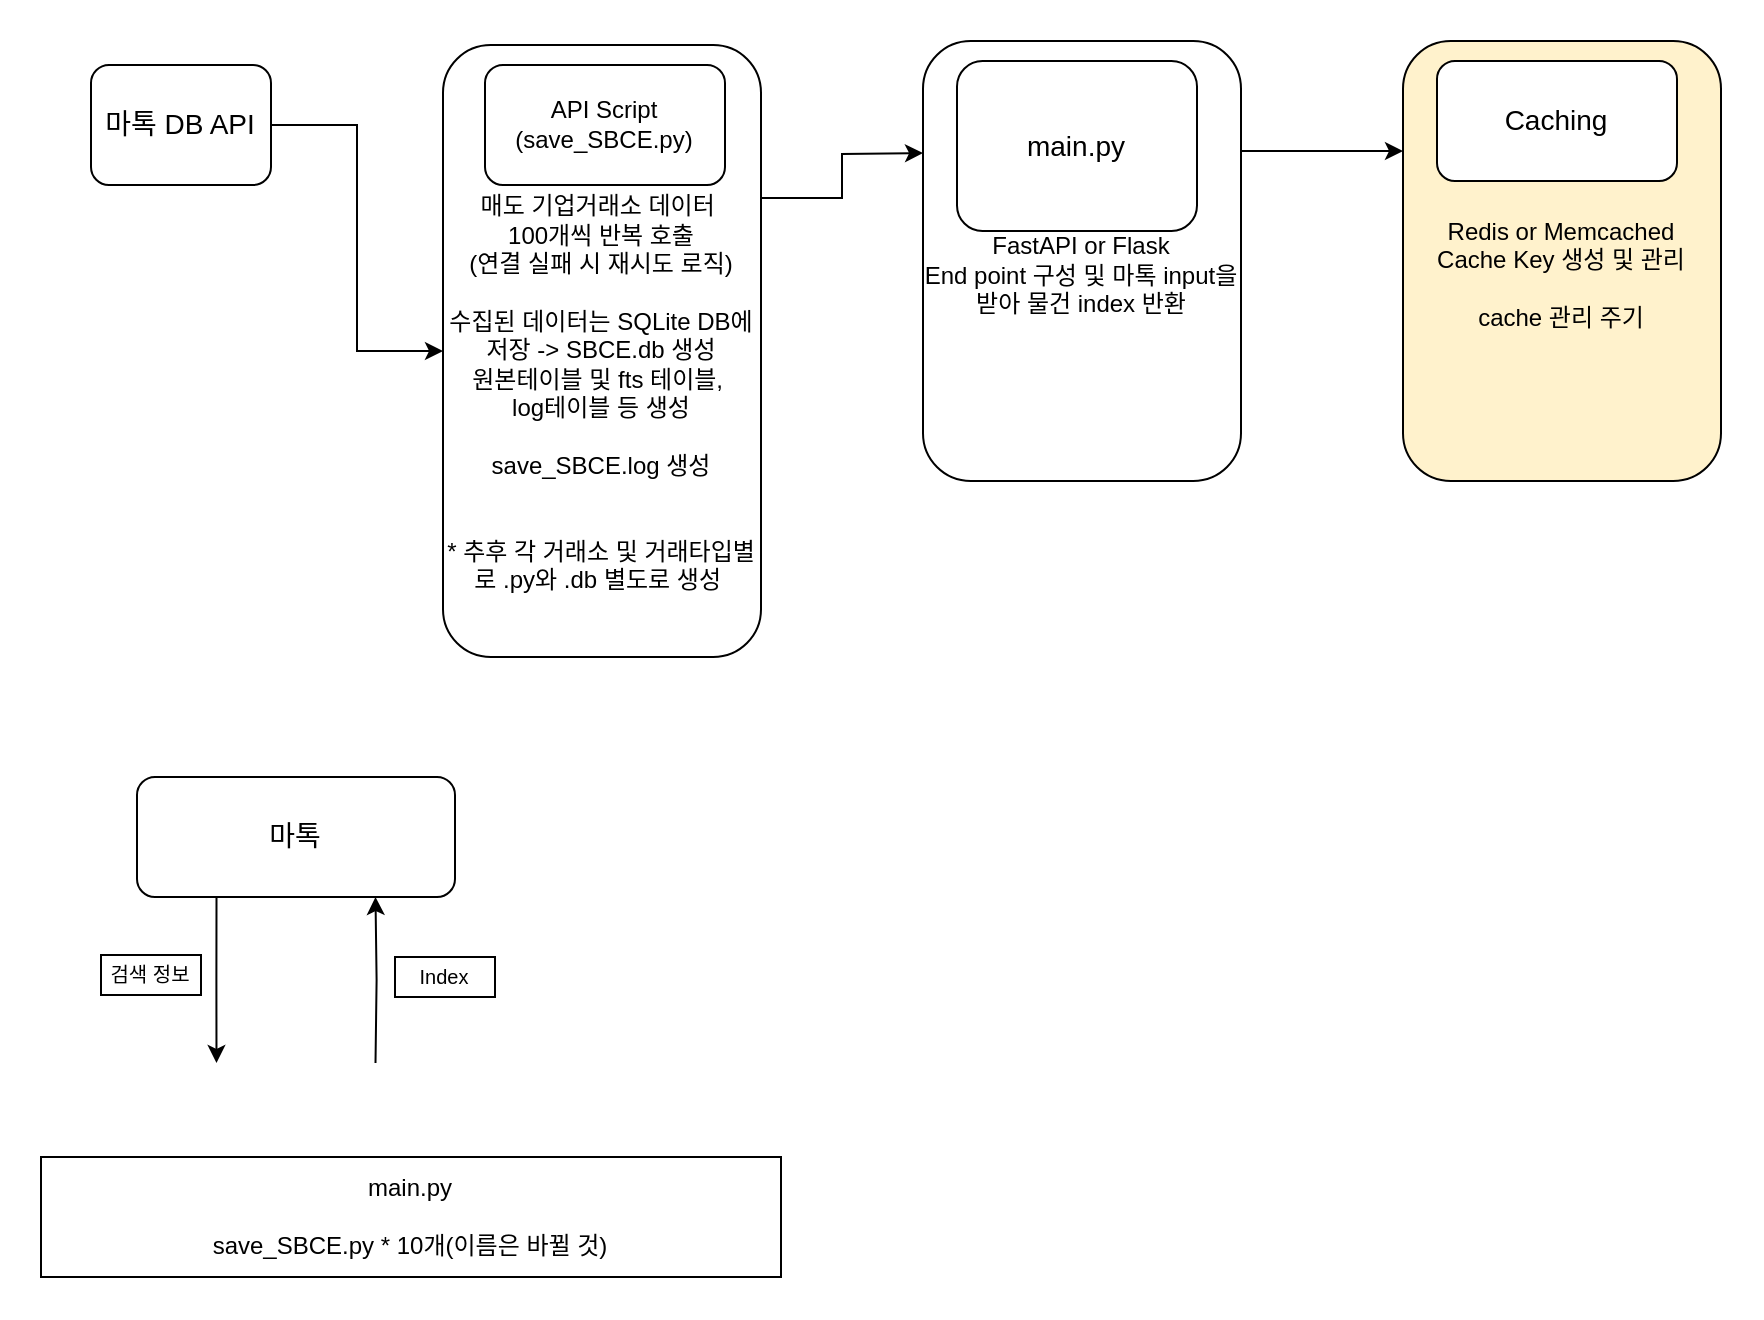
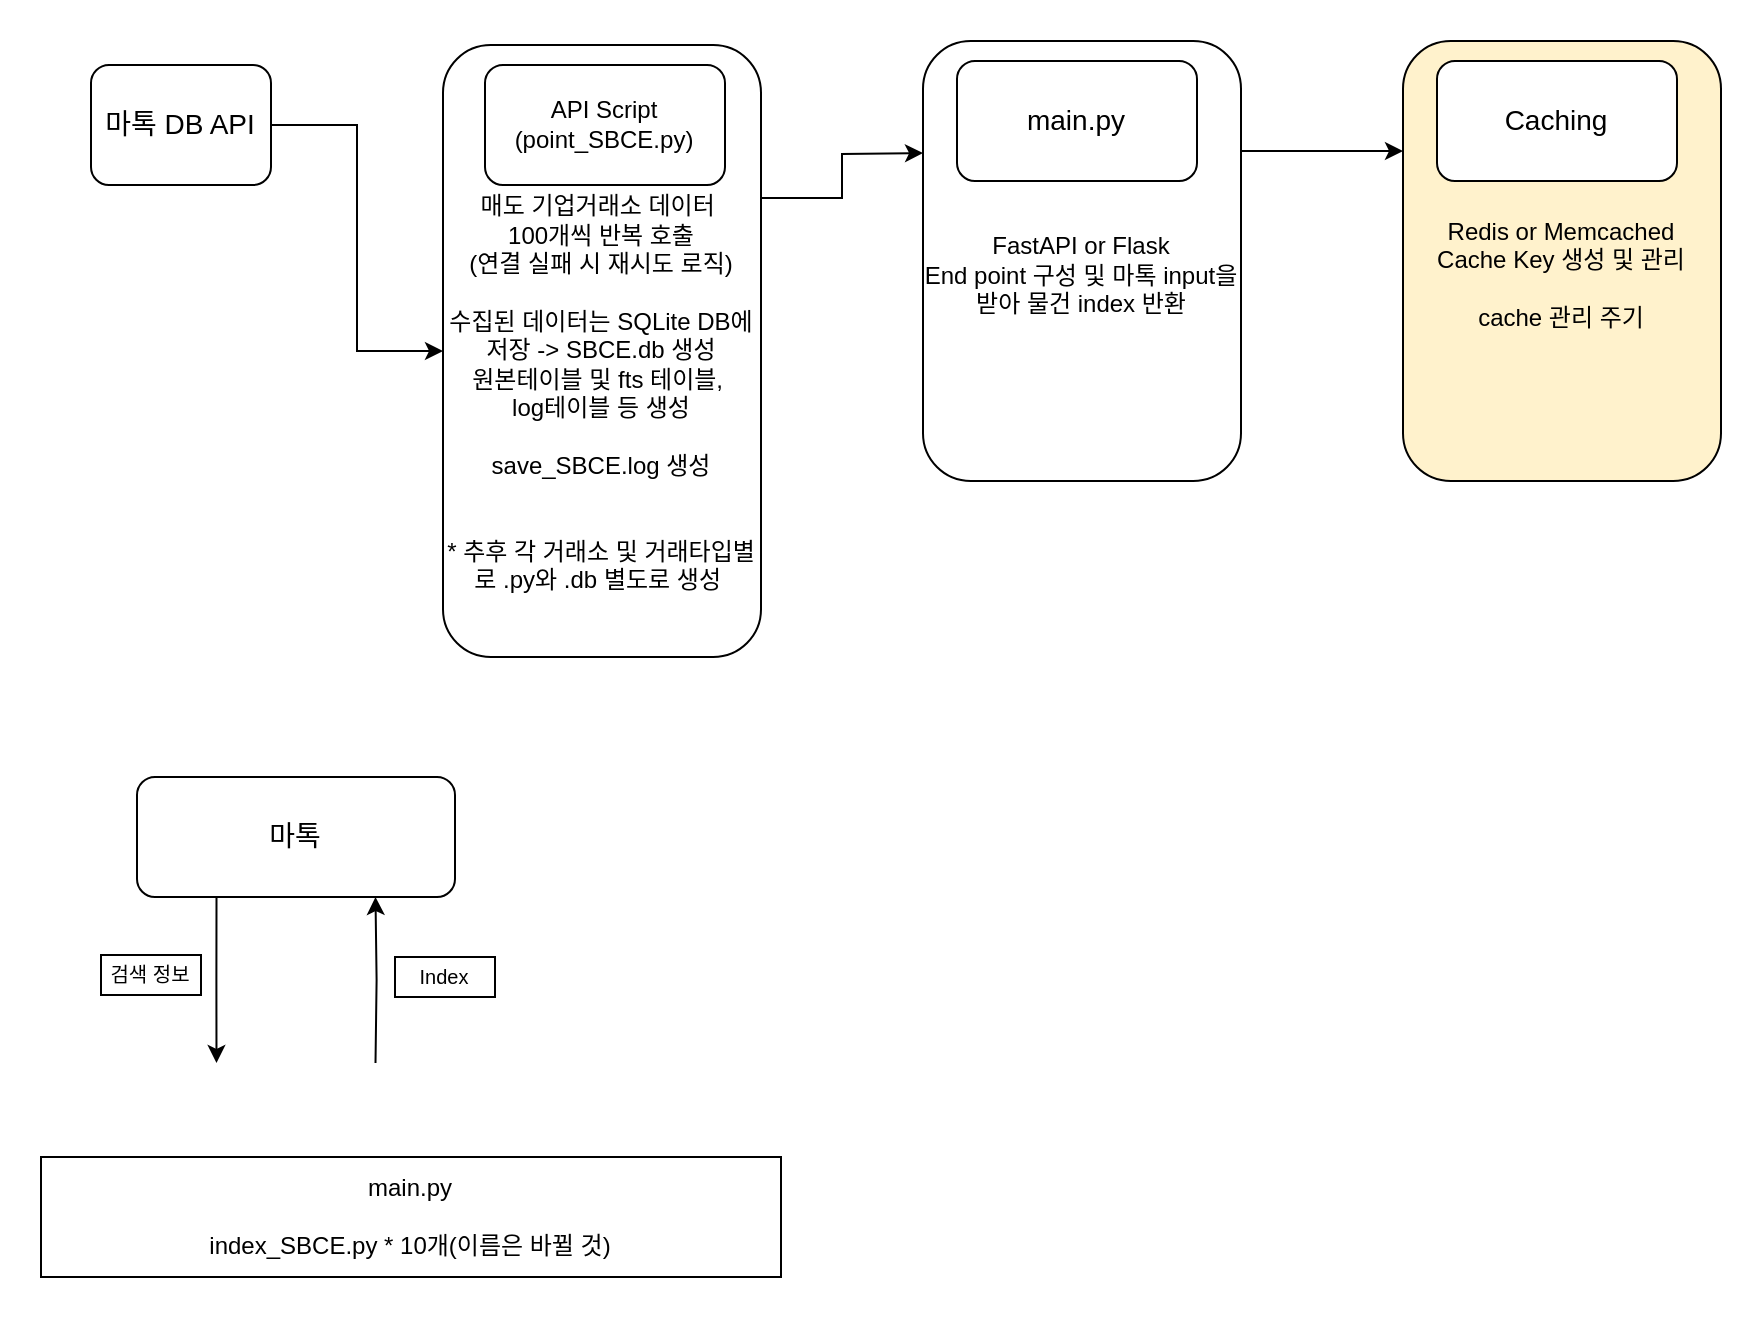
node "API Script (save_SBCE.py)": label "API Script (save_SBCE.py)" -> "API Script (point_SBCE.py)"
node "main.py": size 240x170 -> 240x120
node "main.py save_SBCE.py * 10개(이름은 바뀔 것)": label "main.py save_SBCE.py * 10개(이름은 바뀔 것)" -> "main.py index_SBCE.py * 10개(이름은 바뀔 것)"
